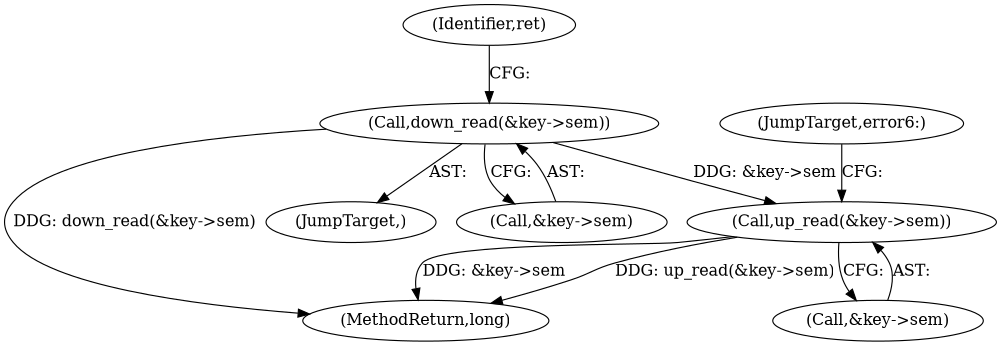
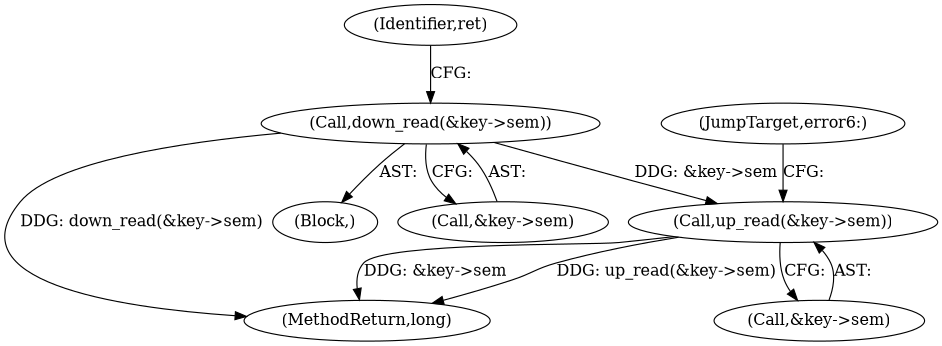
node "(JumpTarget,)": label "(JumpTarget,)" -> "(Block,)"
